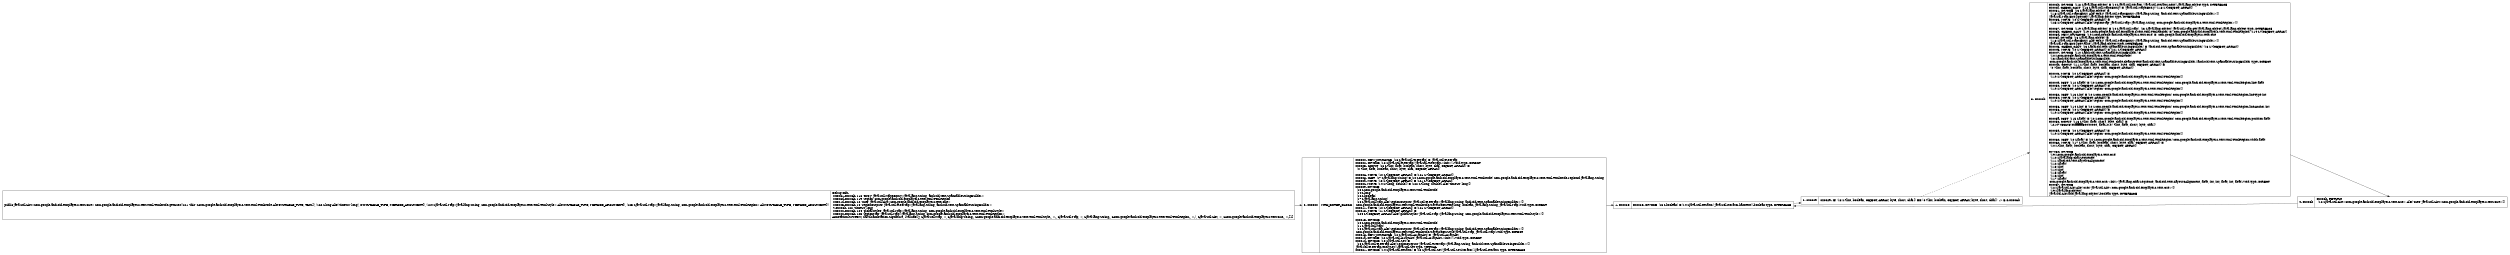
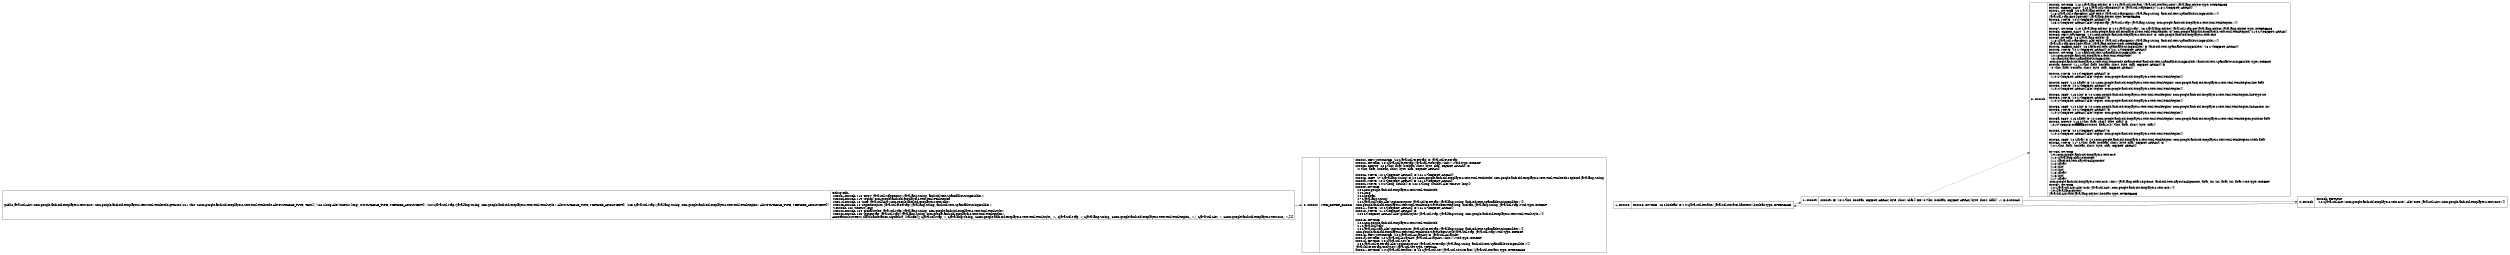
edge "3: 0x002b" -> "4: 0x006b": now "2: 0x0029" -> "4: 0x006b"
edge "0: 0x0000" -> "1: 0x0025": removed
